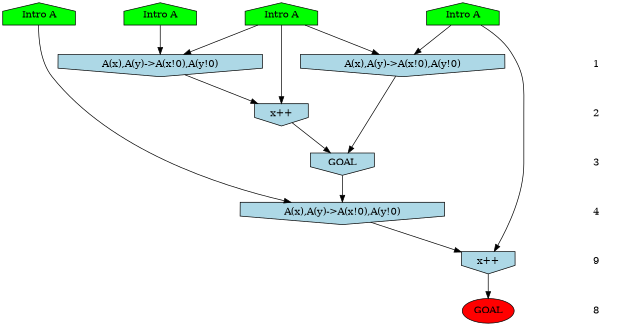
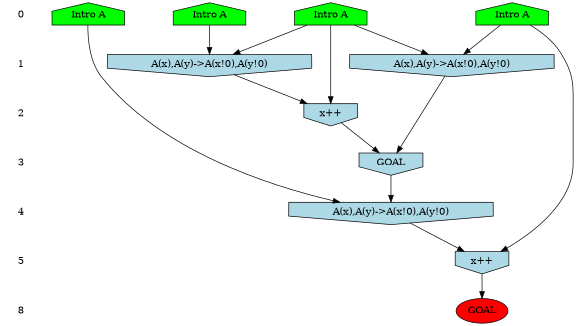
node "0": added
node "9": label "9" -> "5"
